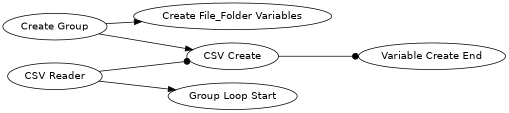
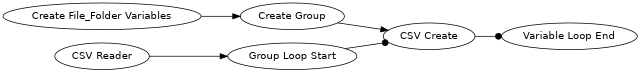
edge "Create Group" -> "Create File_Folder Variables": reversed
node "Variable Create End": label "Variable Create End" -> "Variable Loop End"
edge "CSV Reader" -> "CSV Create": now "Group Loop Start" -> "CSV Create"
